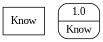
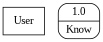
node "Know": label "Know" -> "User"
